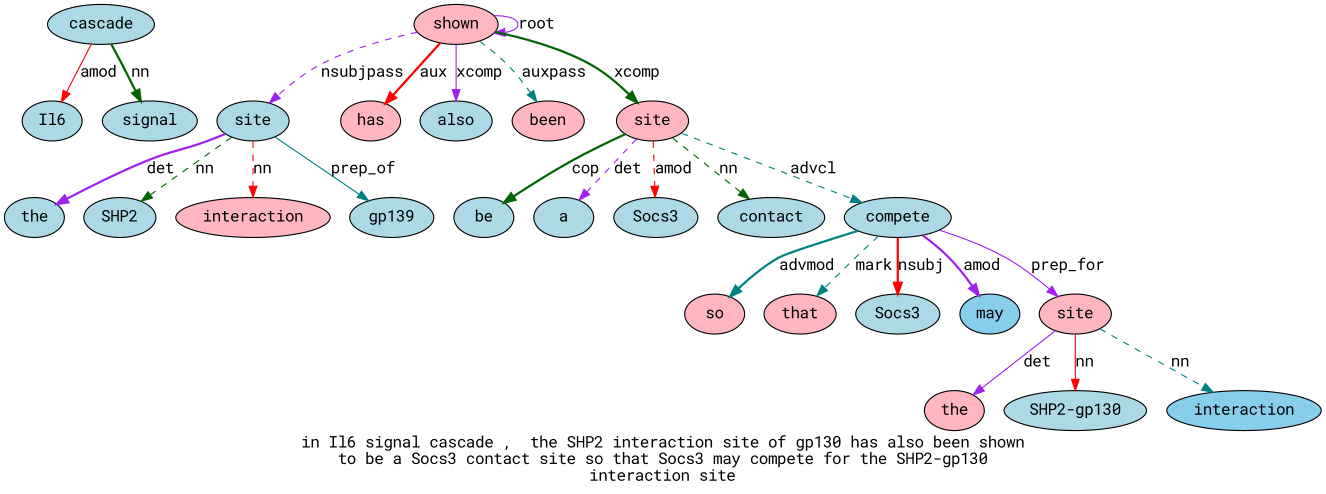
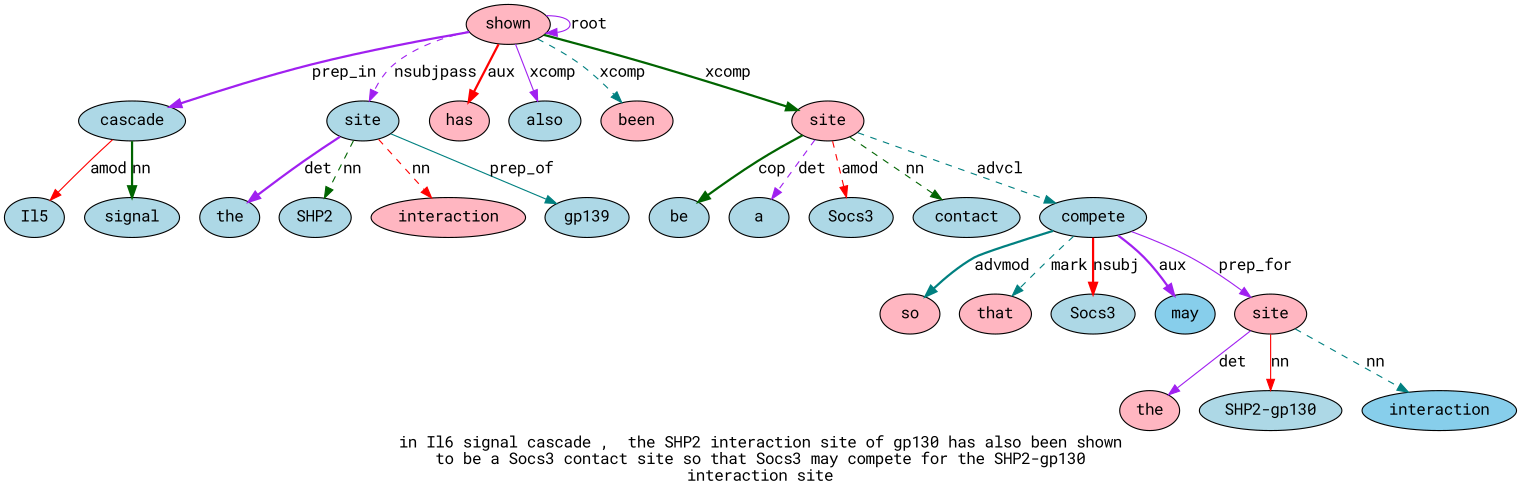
edge "shown" -> "cascade": added, label "prep_in"
edge "shown" -> "been": label "auxpass" -> "xcomp"
node "Il6": label "Il6" -> "Il5"
edge "compete" -> "may": label "amod" -> "aux"
